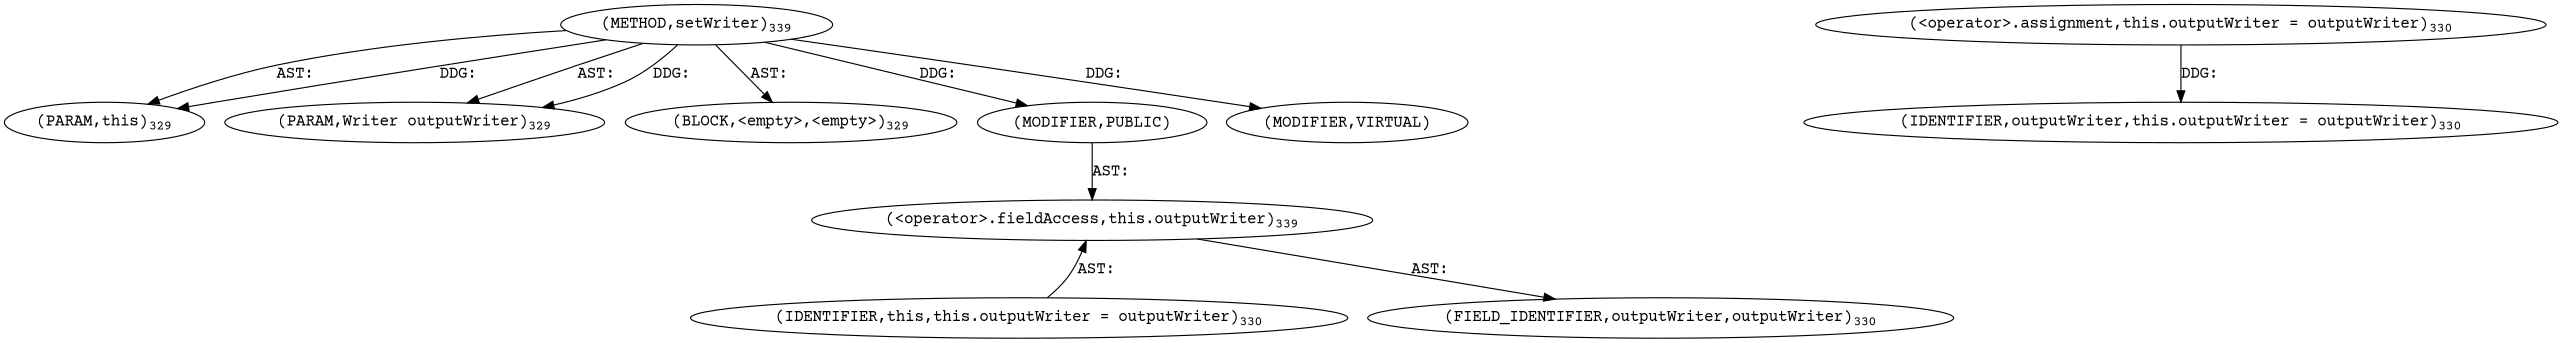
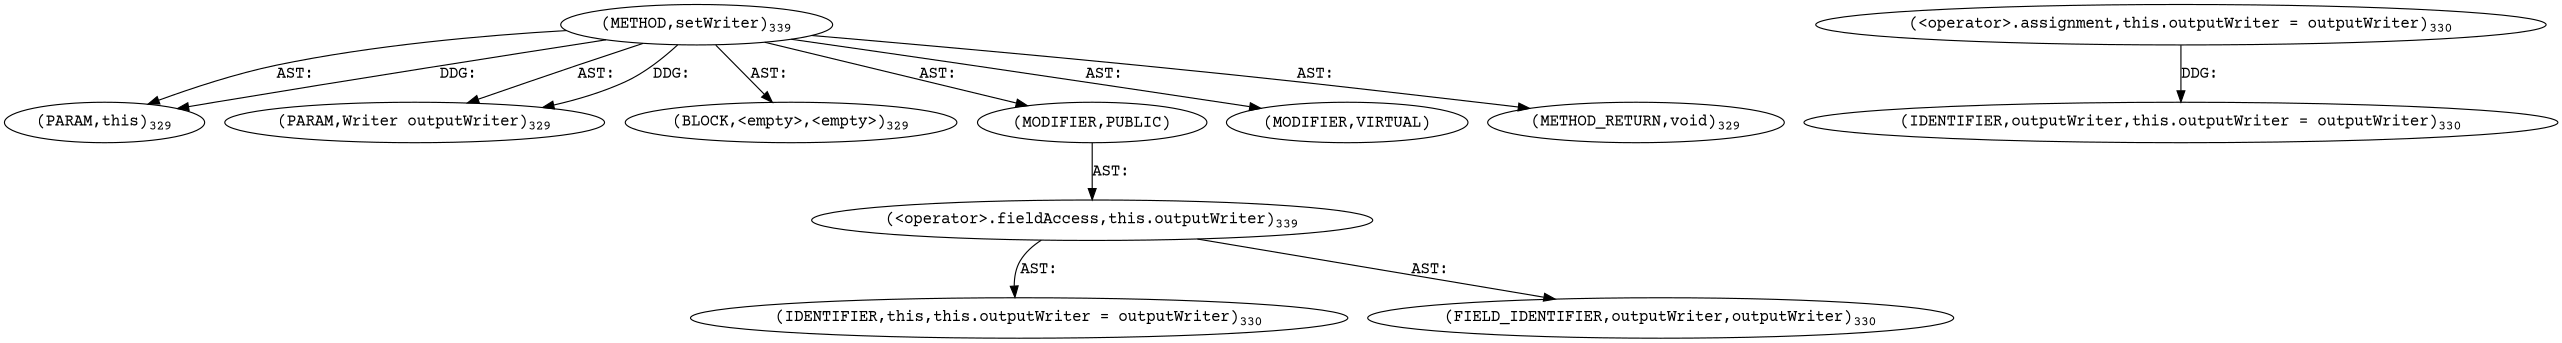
edge "(METHOD,setWriter)" -> "(MODIFIER,PUBLIC)": label "DDG: " -> "AST: "
edge "(METHOD,setWriter)" -> "(MODIFIER,VIRTUAL)": label "DDG: " -> "AST: "
node "(METHOD_RETURN,void)": added
edge "(IDENTIFIER,this,this.outputWriter = outputWriter)" -> "(<operator>.fieldAccess,this.outputWriter)": reversed
